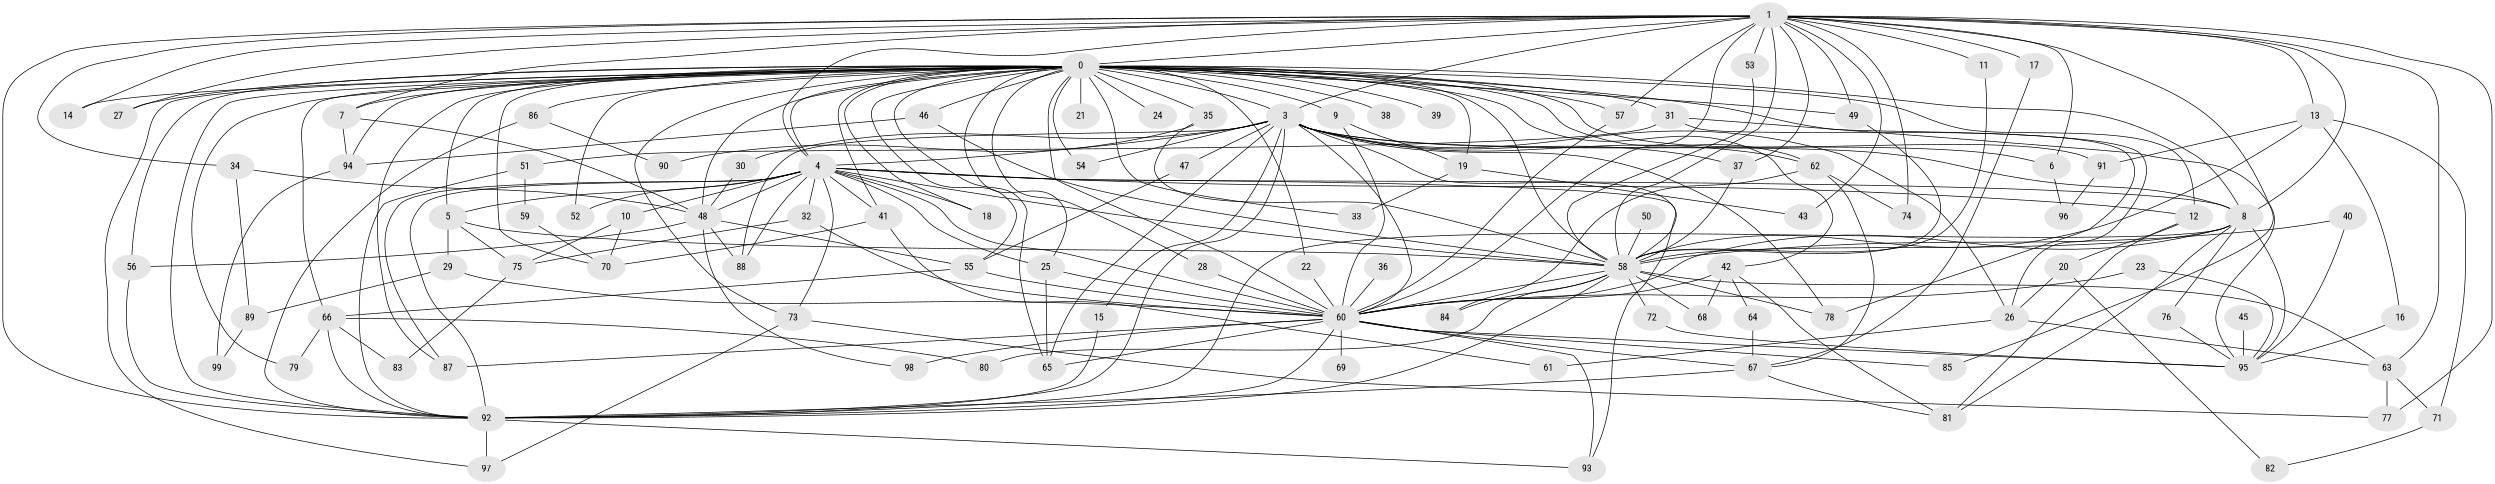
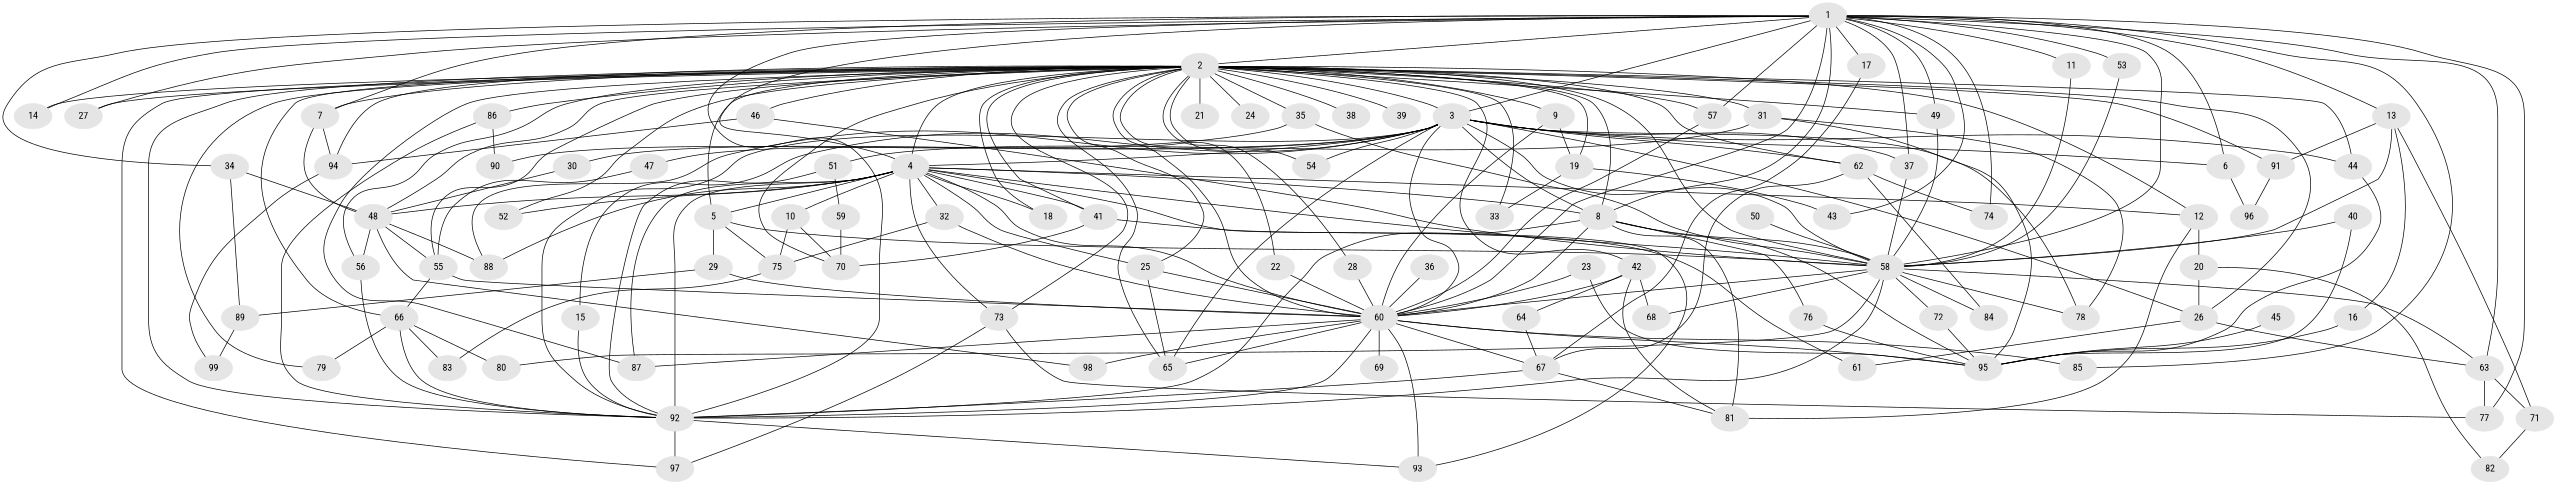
node "0": label "0" -> "2"
node "44": added
